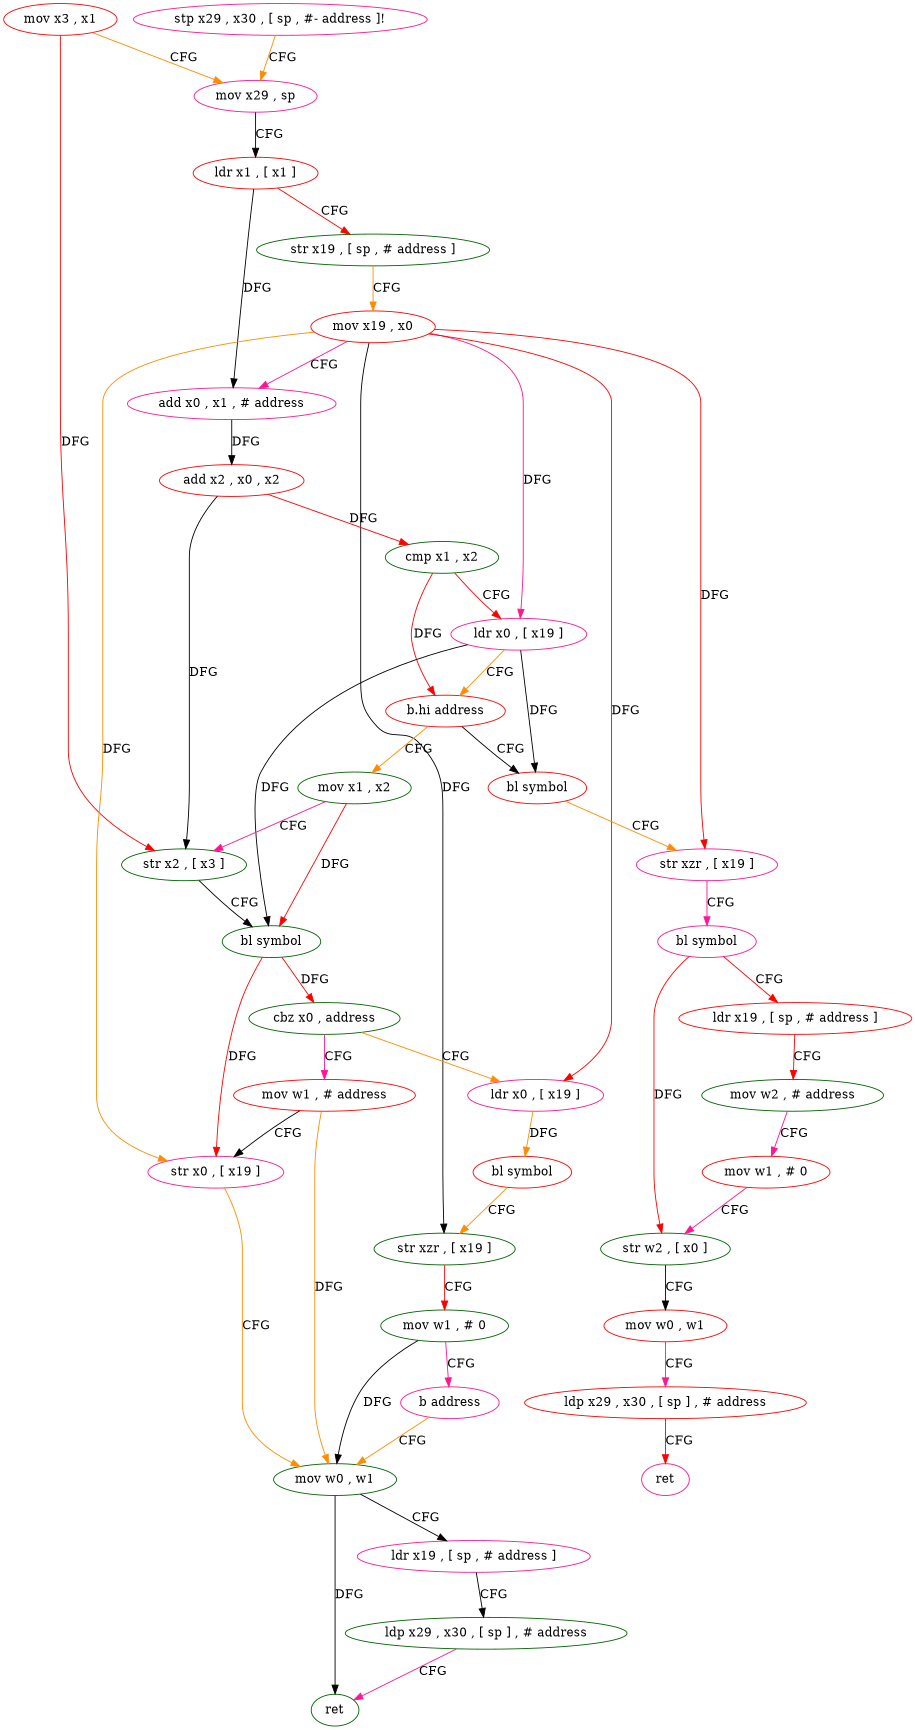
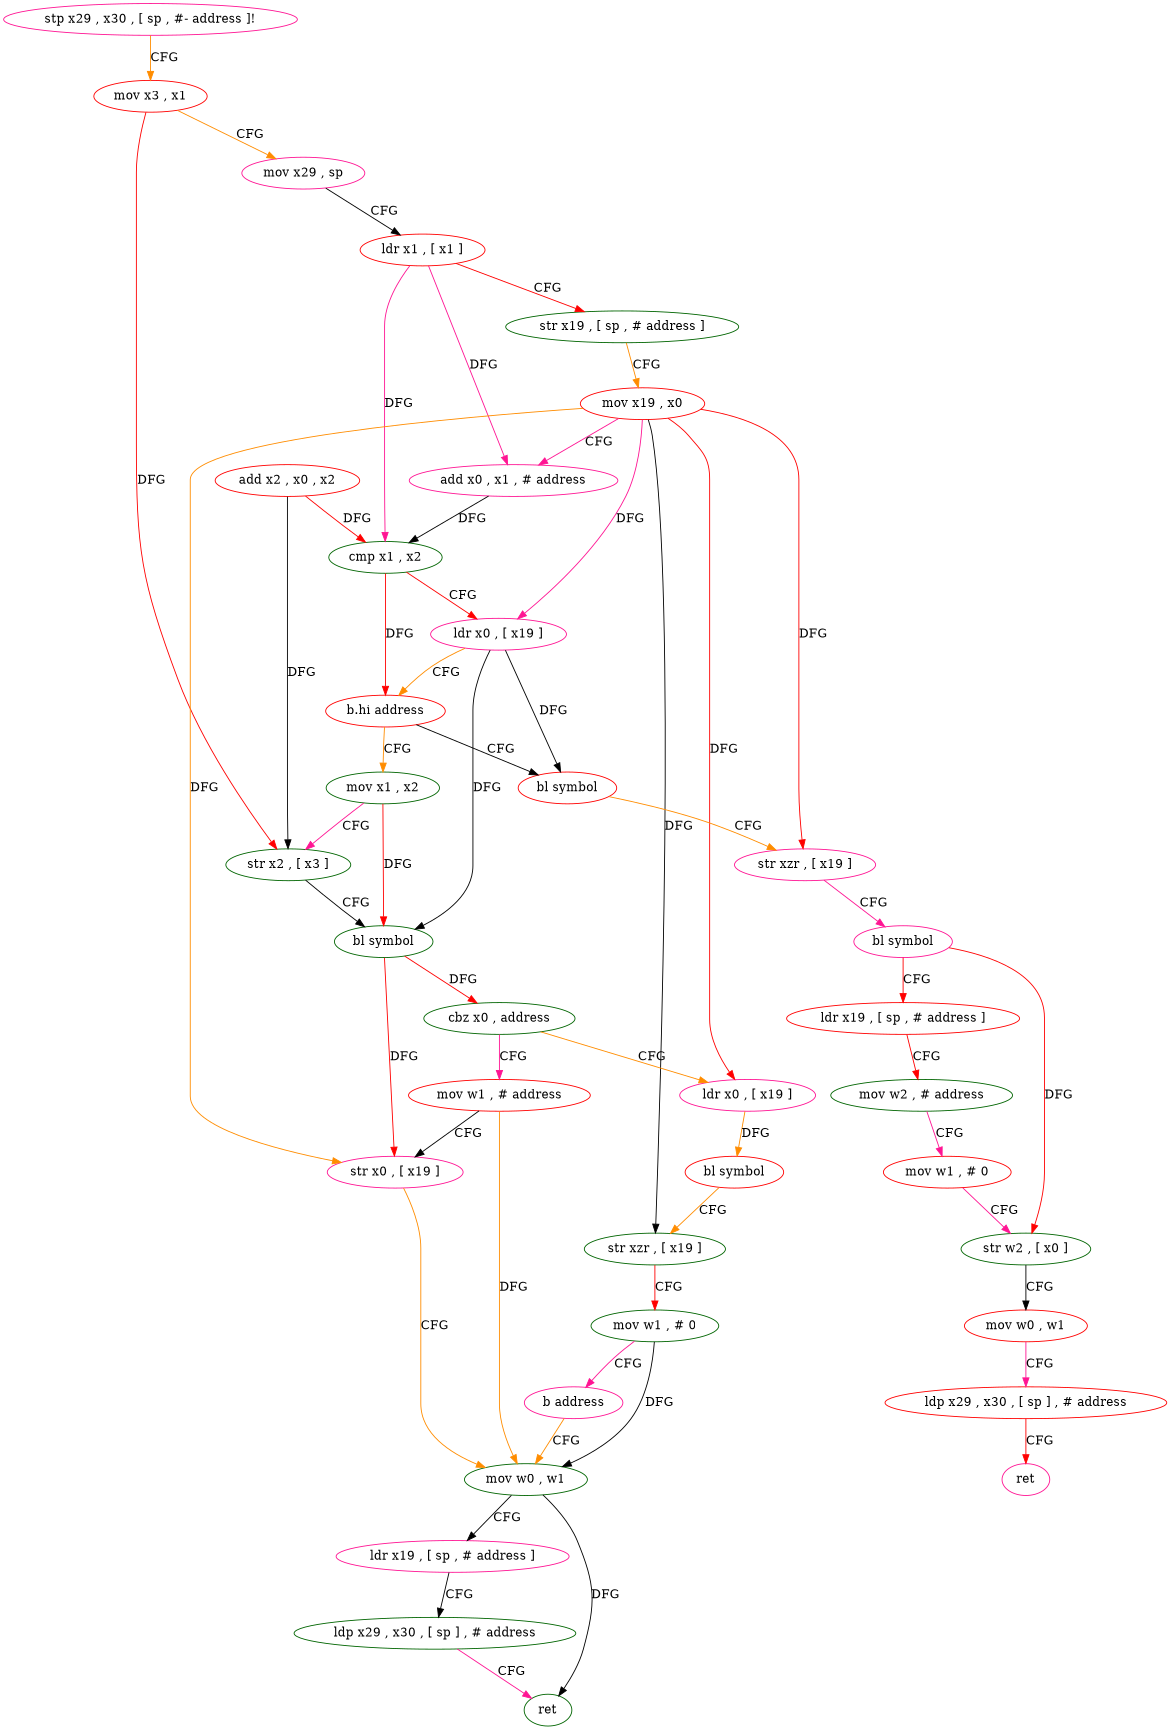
edge "stp x29 , x30 , [ sp , #- address ]!" -> "mov x29 , sp": now "stp x29 , x30 , [ sp , #- address ]!" -> "mov x3 , x1"
edge "ldr x1 , [ x1 ]" -> "add x0 , x1 , # address": color black -> deeppink
edge "ldr x1 , [ x1 ]" -> "cmp x1 , x2": added, label "DFG"
edge "add x0 , x1 , # address" -> "add x2 , x0 , x2": now "add x0 , x1 , # address" -> "cmp x1 , x2"
